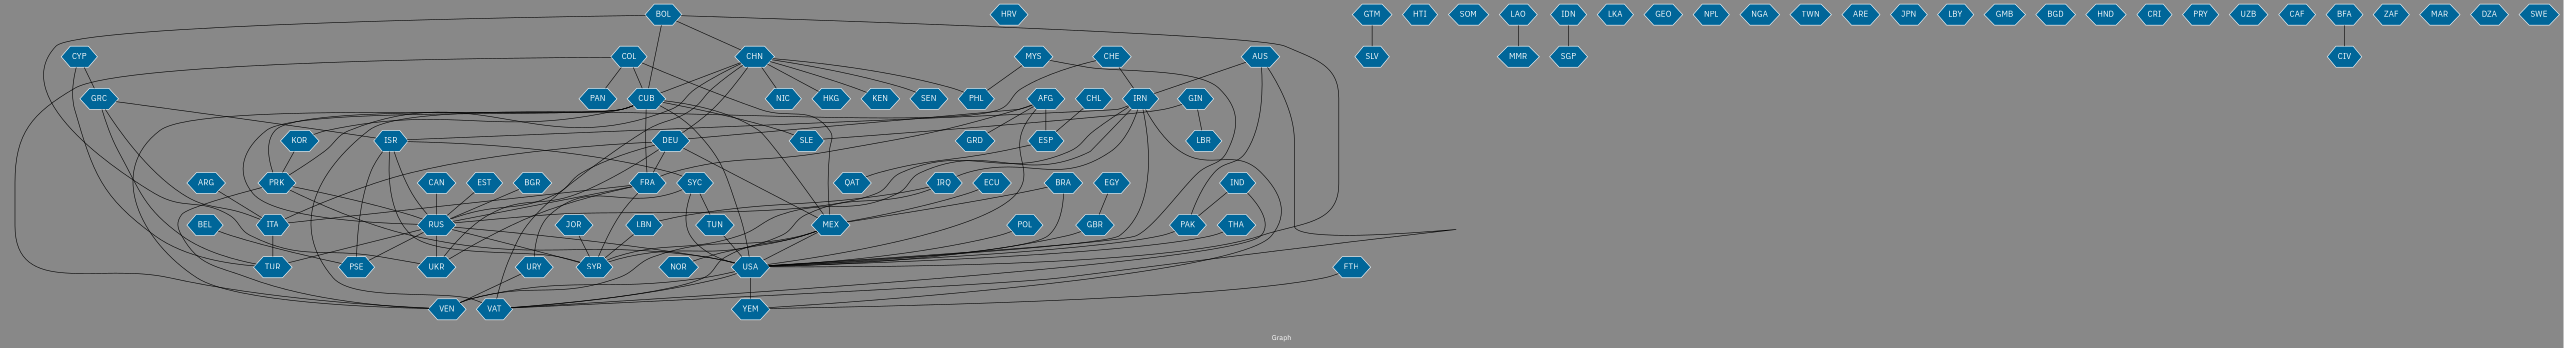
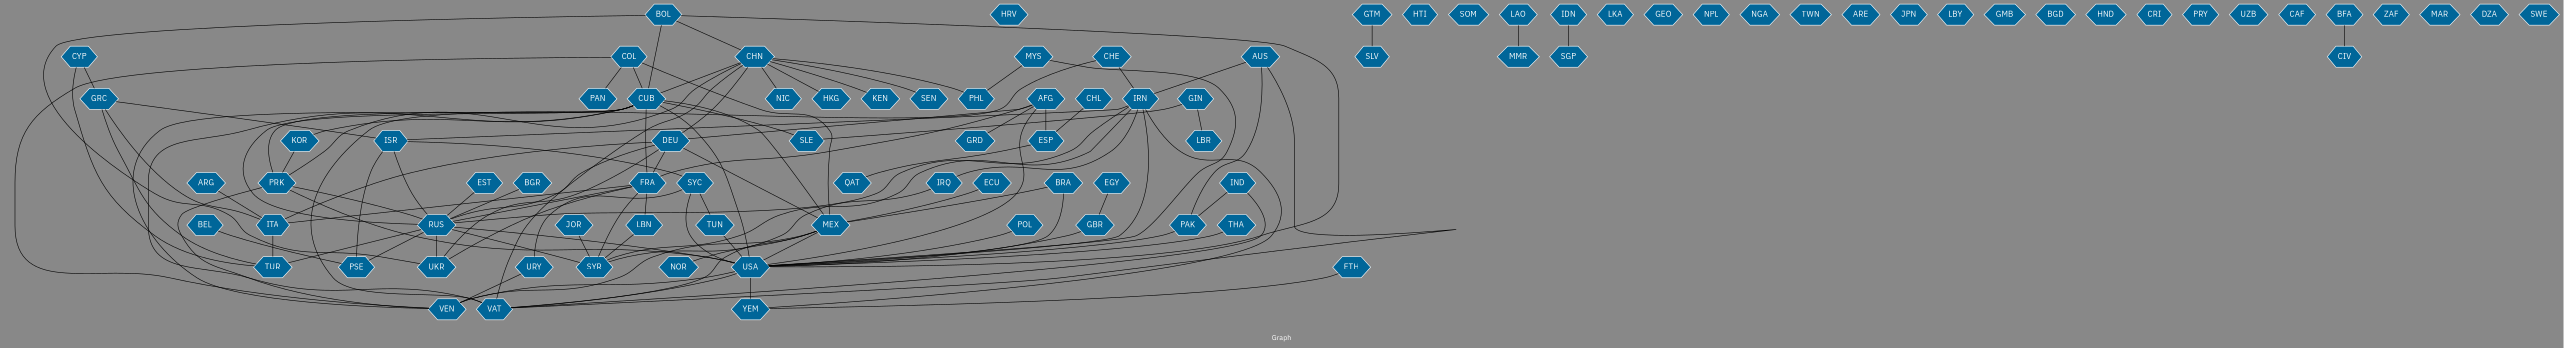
edge "CUB" -- "VAT": added
node "CAN": removed
edge "IRQ" -- "LBN": now "FRA" -- "LBN"
edge "ISR" -- "SYR": removed
